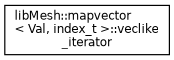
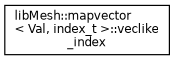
node "libMesh::mapvector < Val, index_t >::veclike _iterator": label "libMesh::mapvector < Val, index_t >::veclike _iterator" -> "libMesh::mapvector < Val, index_t >::veclike _index"
